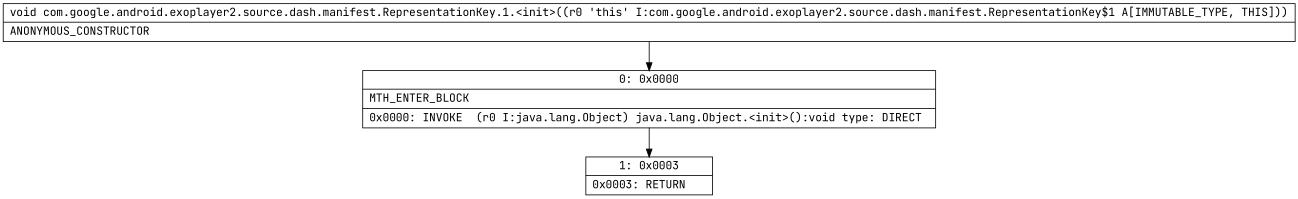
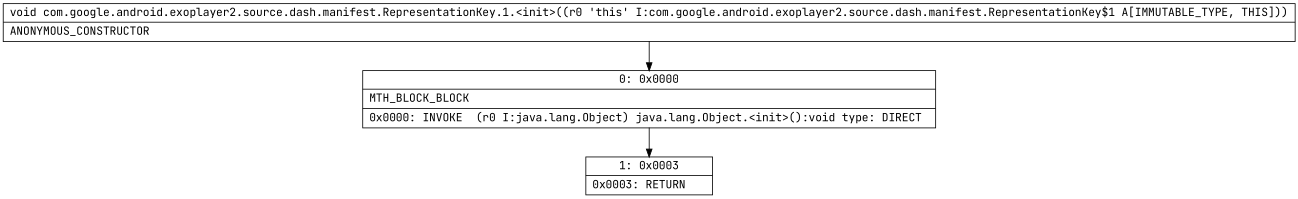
node "0: 0x0000": text "MTH_ENTER_BLOCK" -> "MTH_BLOCK_BLOCK"
